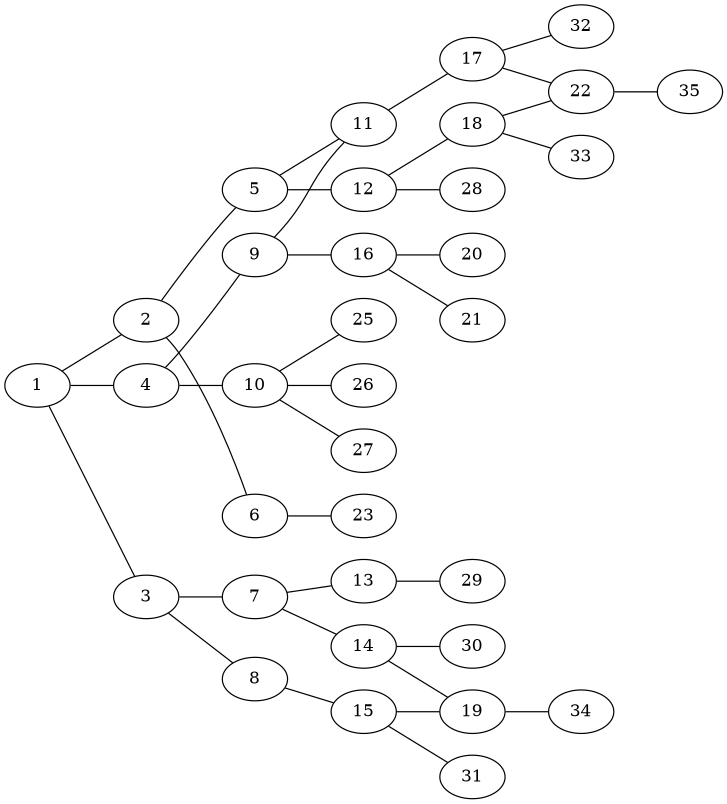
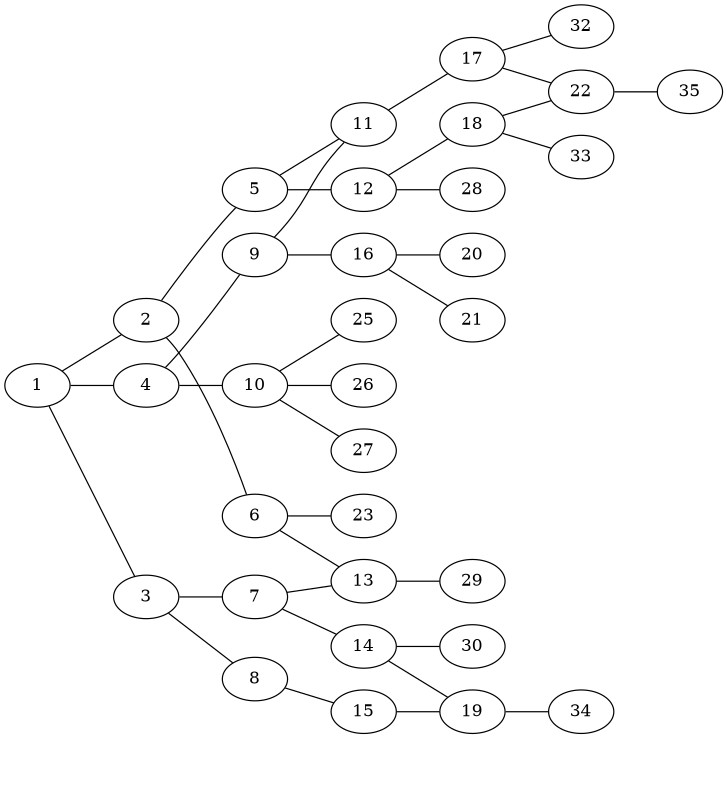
edge "6" -- "13": added
node "31": removed
